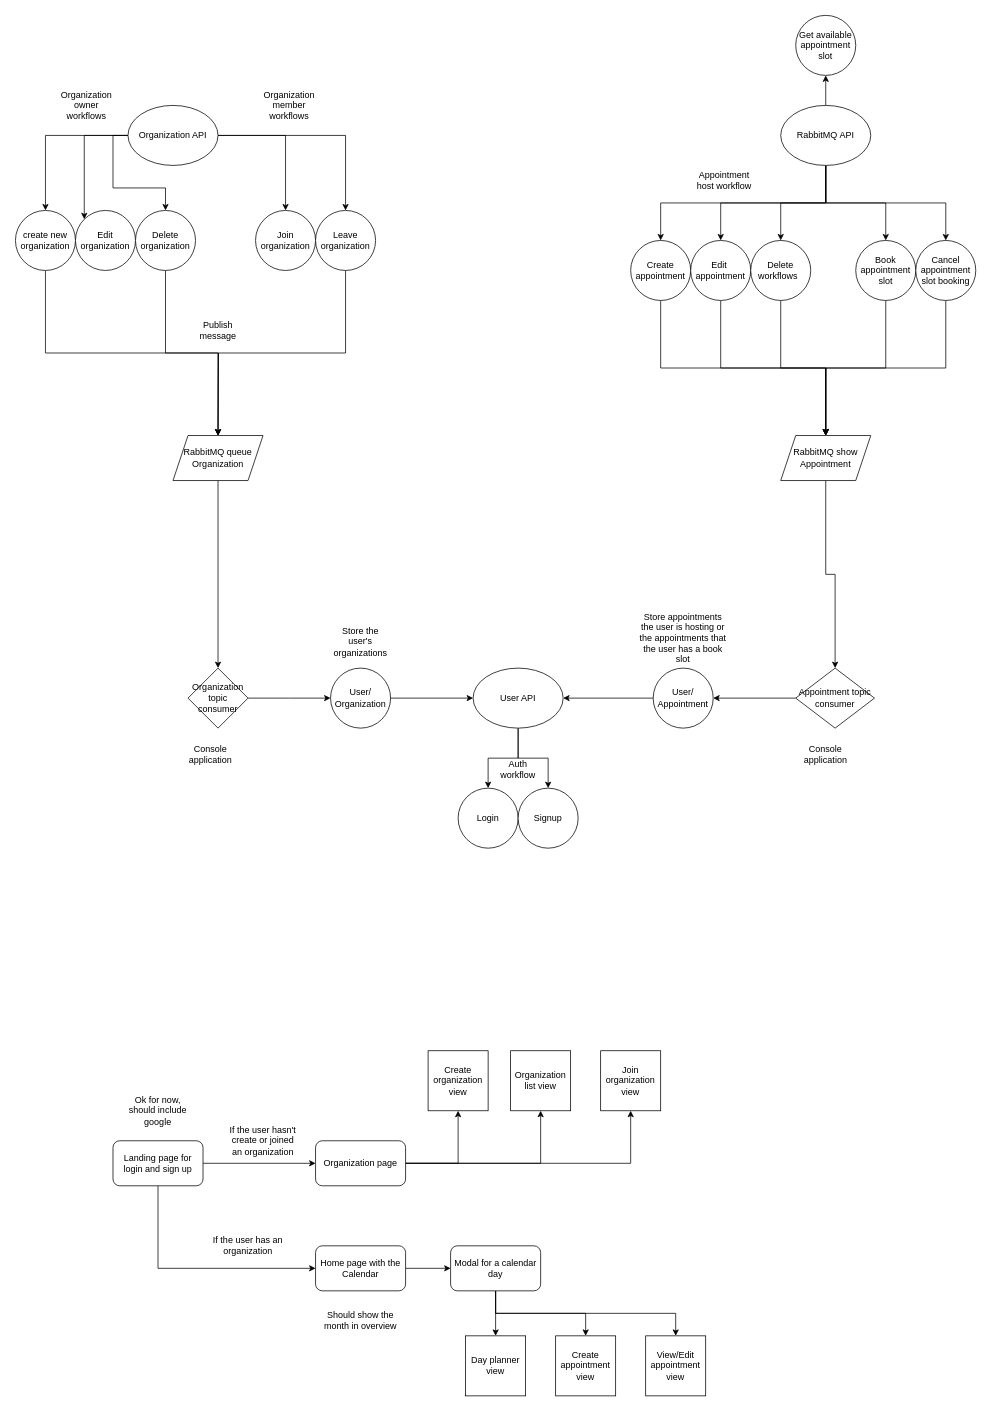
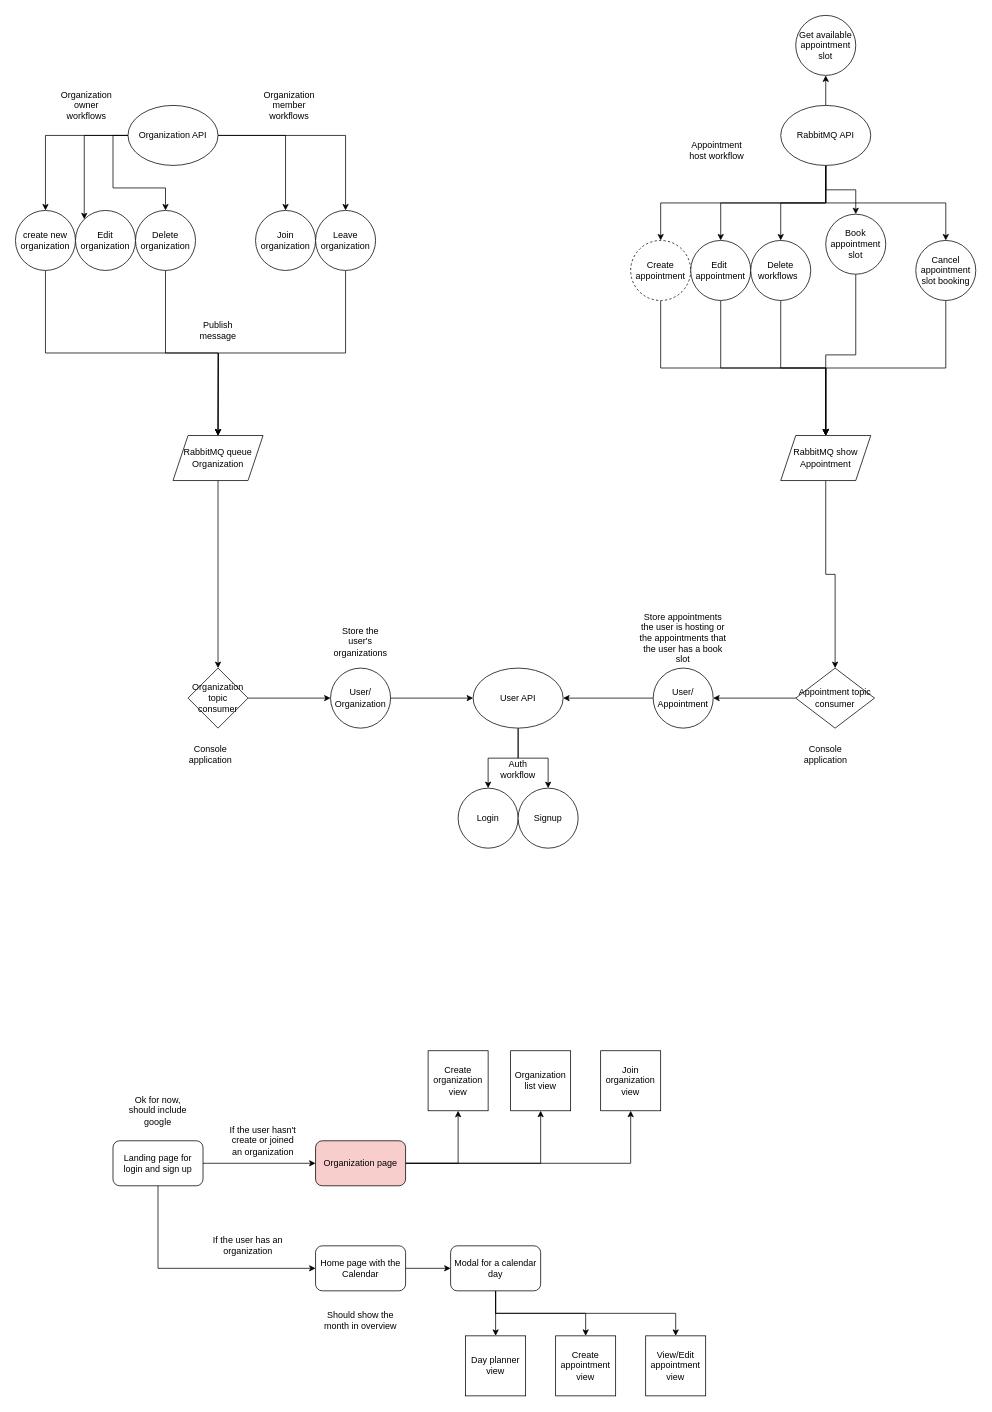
node "Appointment host workflow": moved (724, 180) -> (717, 150)
node "Create appointment": style solid -> dashed
node "Book appointment slot": moved (885, 270) -> (855, 244)
node "Organization page": fillcolor #ffffff -> #f8cecc
